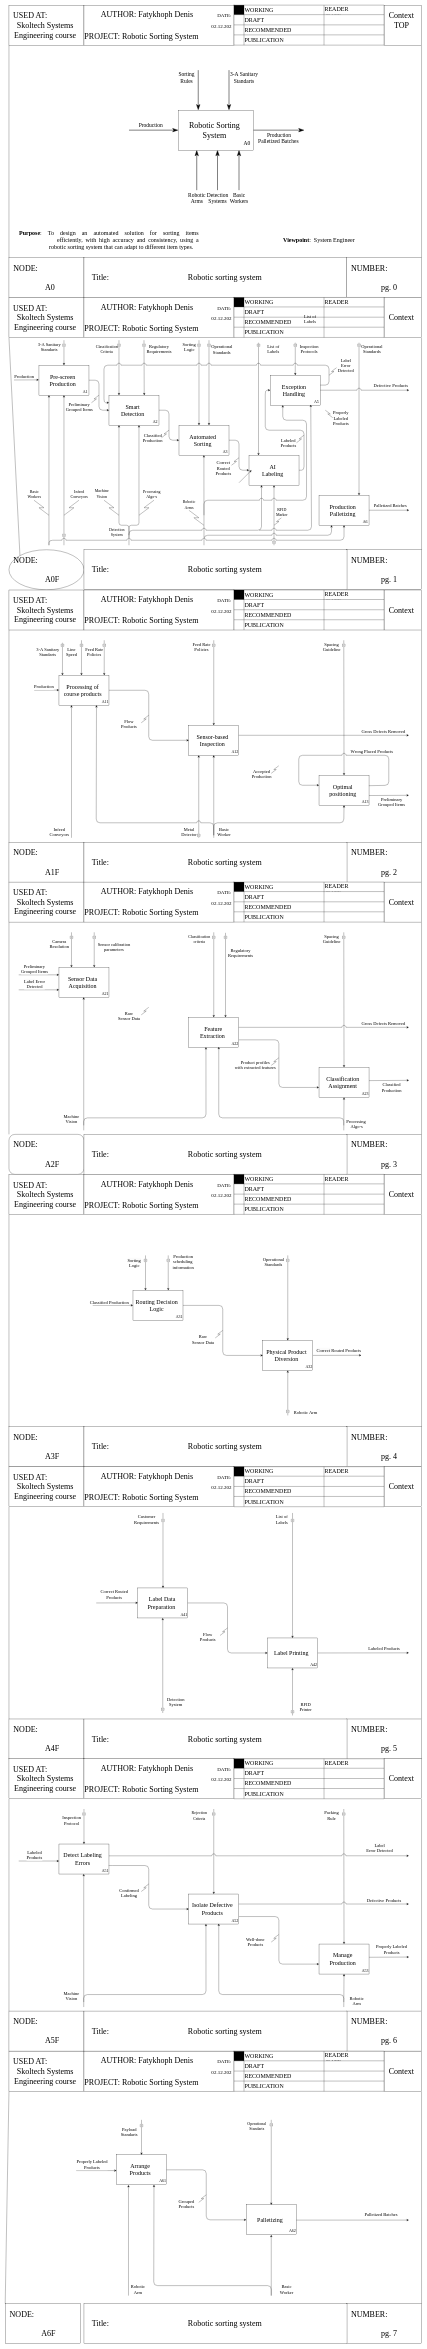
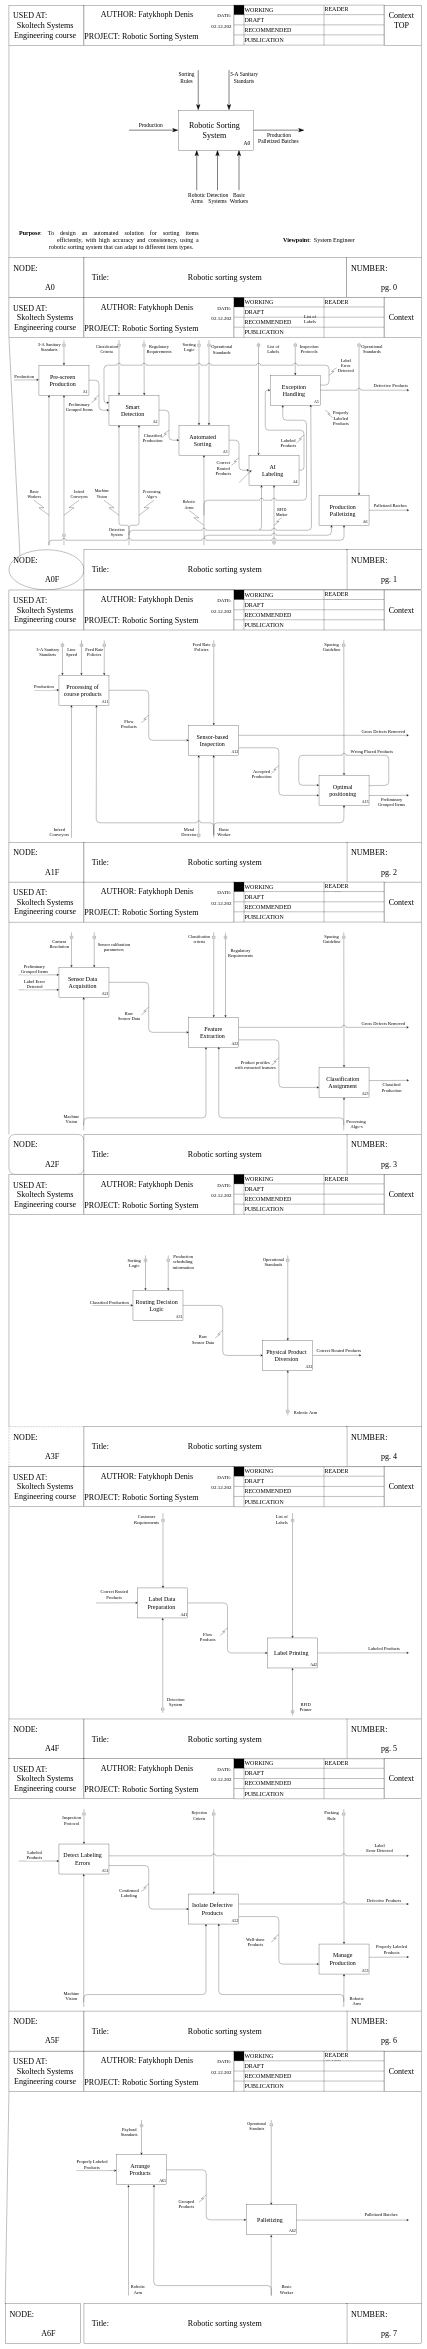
node "A4": added
edge "Sensor-based Inspection" -> "Optimal positioning": added
edge "Sensor Data Acquisition" -> "Feature Extraction": added
node "NODE: A3F": style solid -> dashed
